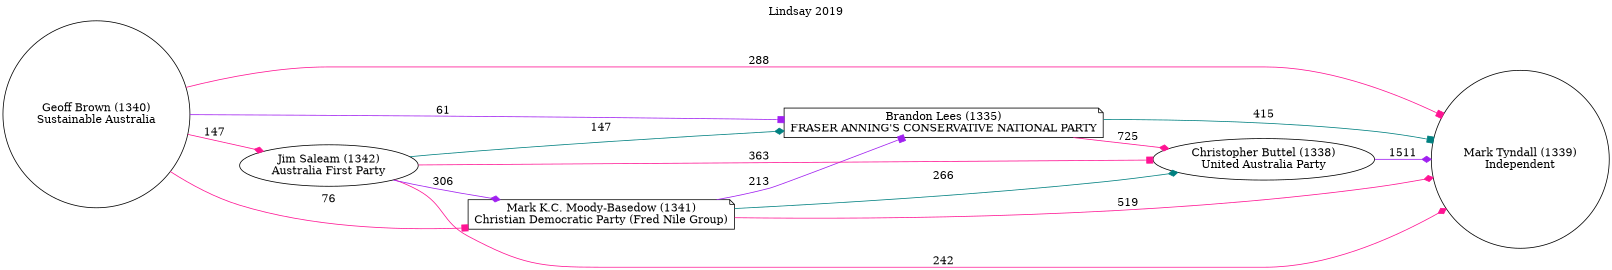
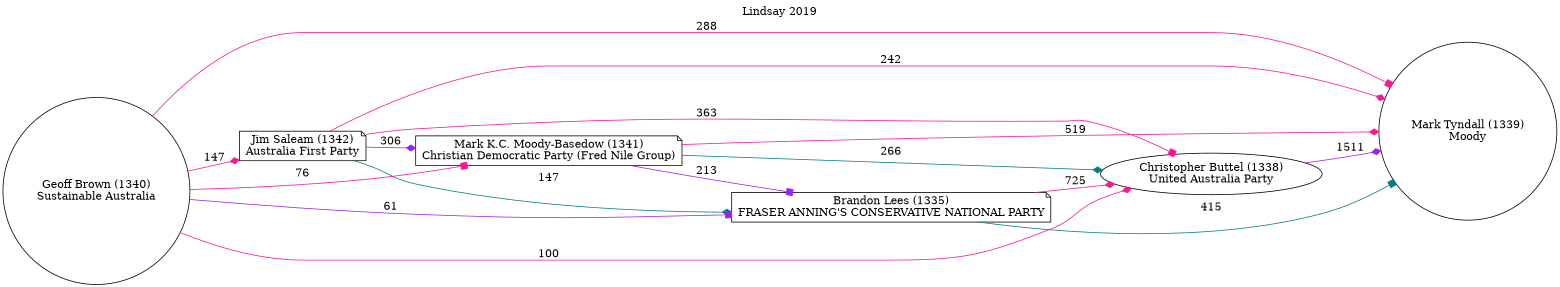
node "Mark Tyndall (1339) Independent": label "Mark Tyndall (1339) Independent" -> "Mark Tyndall (1339) Moody"
node "Jim Saleam (1342) Australia First Party": shape ellipse -> note
edge "Geoff Brown (1340) Sustainable Australia" -> "Christopher Buttel (1338) United Australia Party": added, label "100"
